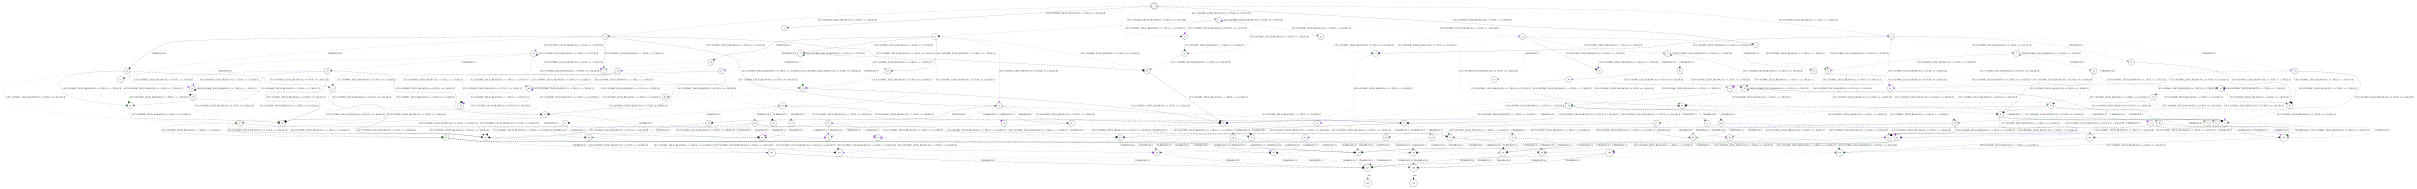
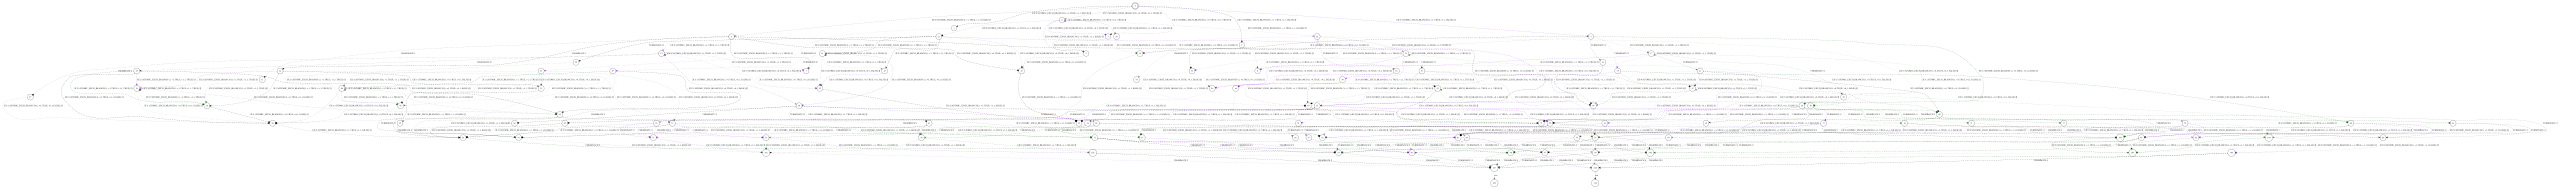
node "86": removed
